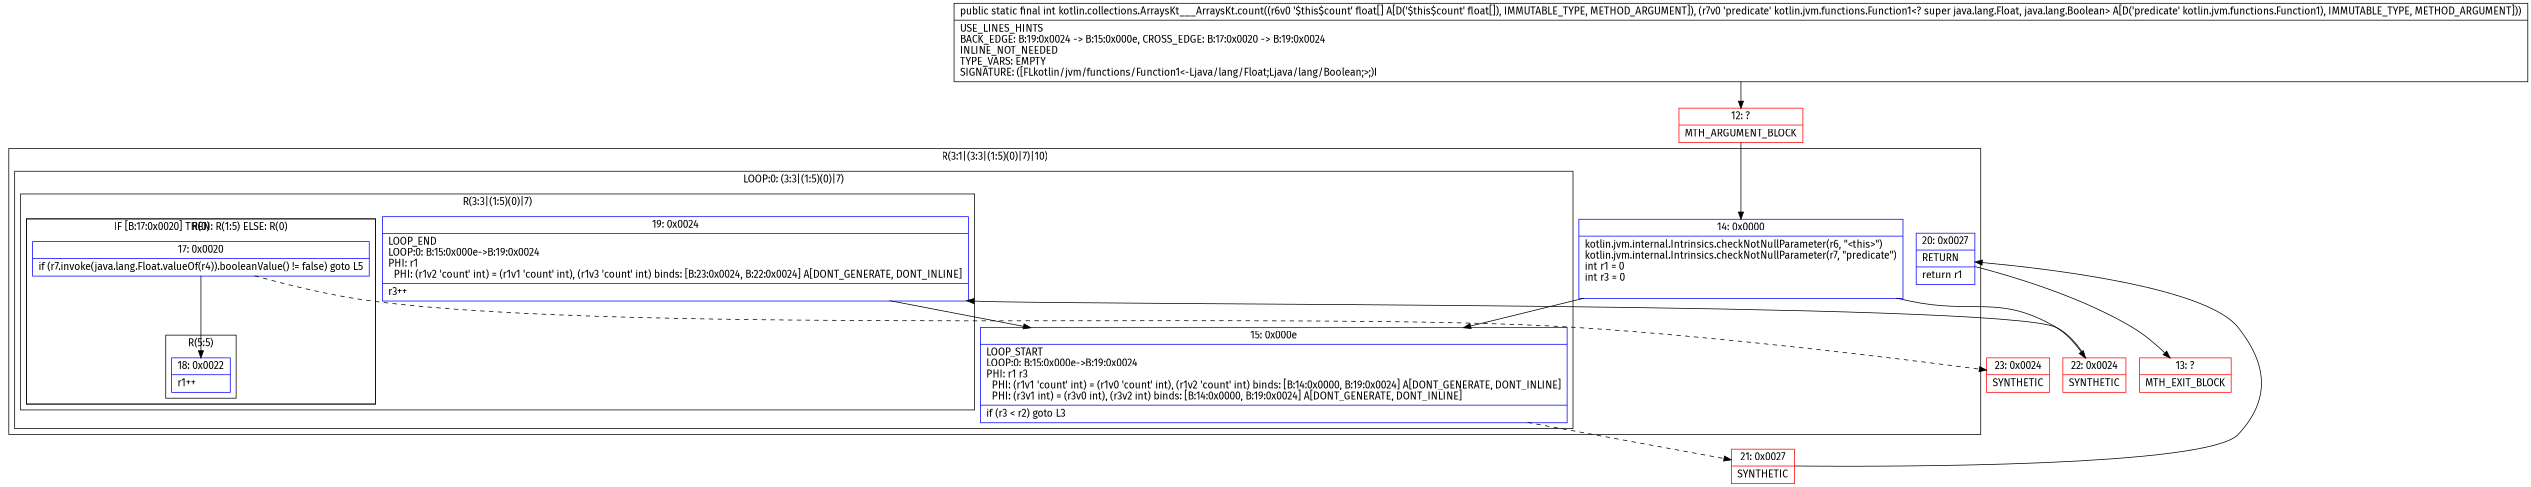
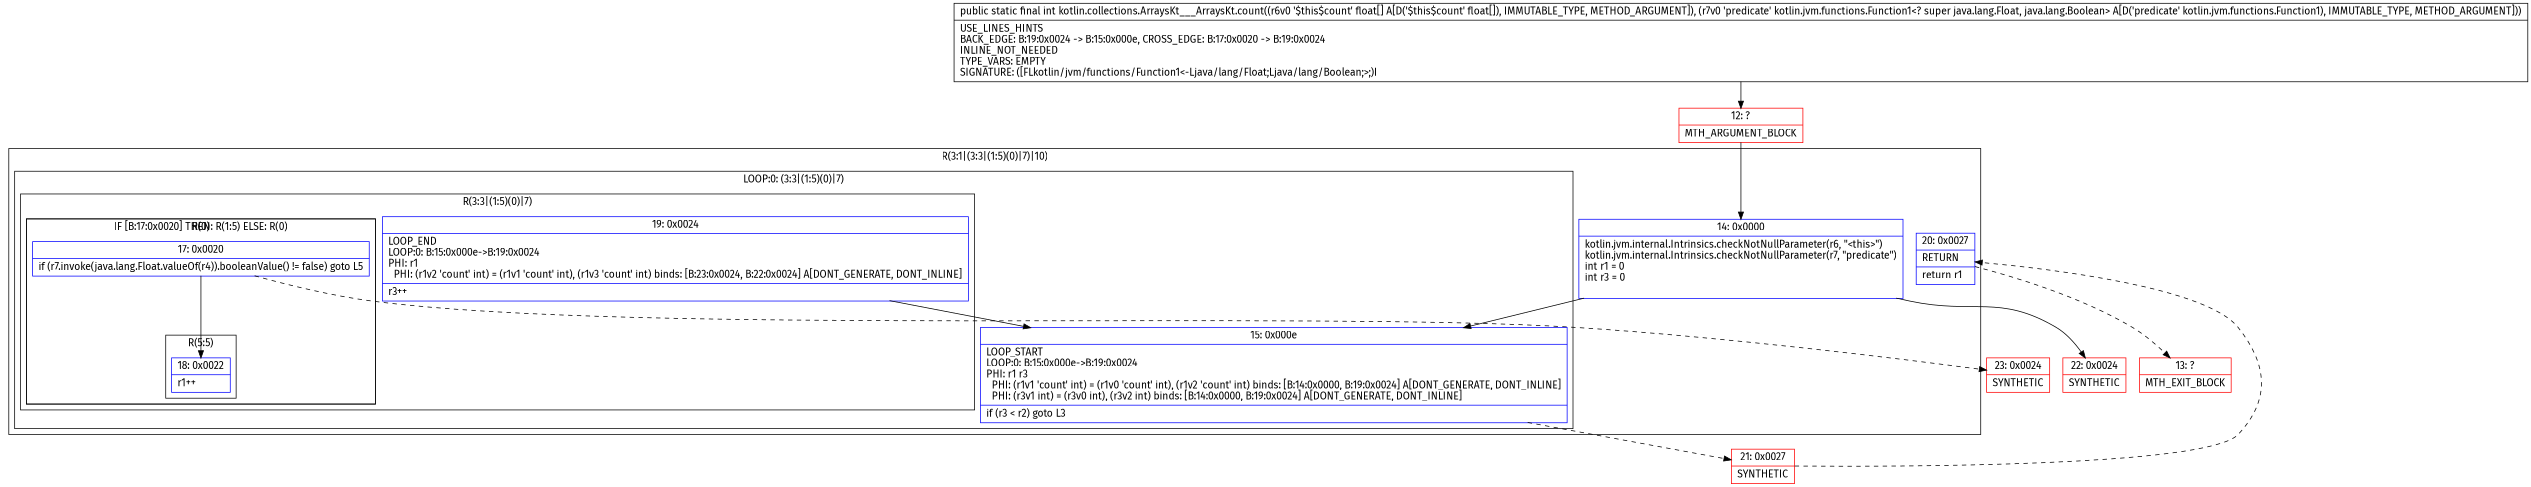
edge "20: 0x0027" -> "13: ?": style solid -> dashed
edge "22: 0x0024" -> "19: 0x0024": removed
edge "21: 0x0027" -> "20: 0x0027": style solid -> dashed
